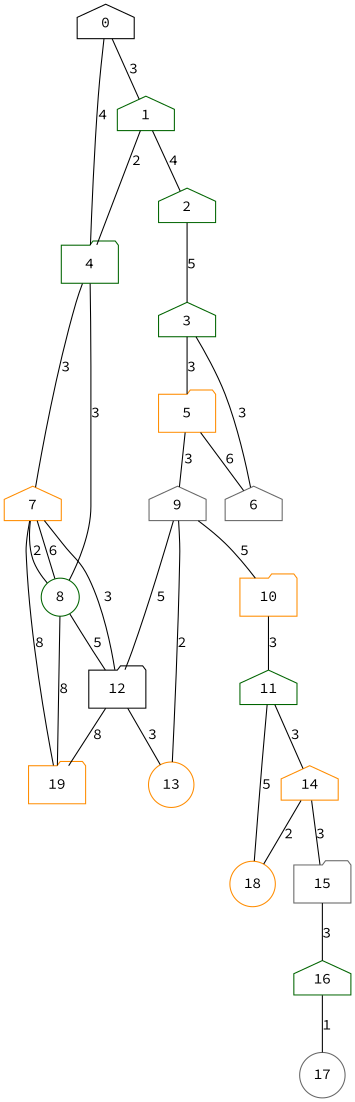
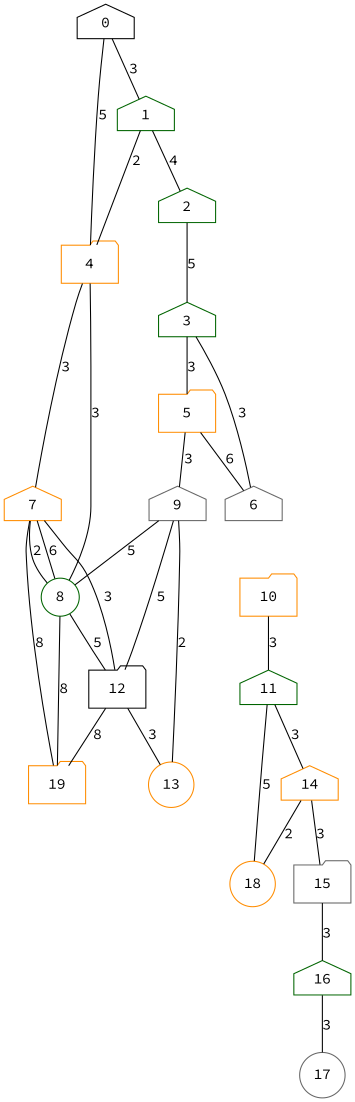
edge "0" -- "4": label "4" -> "5"
node "4": color darkgreen -> darkorange
edge "9" -- "10": now "9" -- "8"
edge "16" -- "17": label "1" -> "3"
